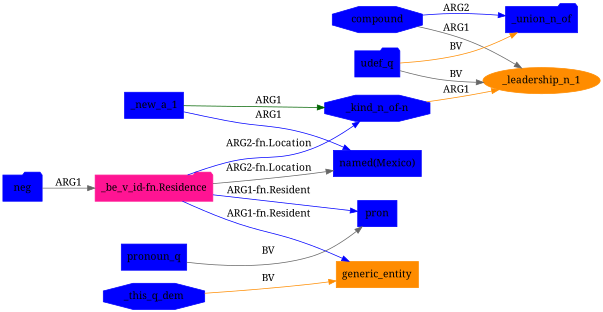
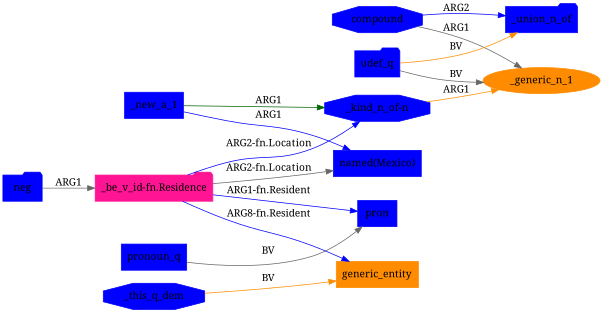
node "_leadership_n_1": label "_leadership_n_1" -> "_generic_n_1"
edge "_be_v_id-fn.Residence" -> "generic_entity": label "ARG1-fn.Resident" -> "ARG8-fn.Resident"
